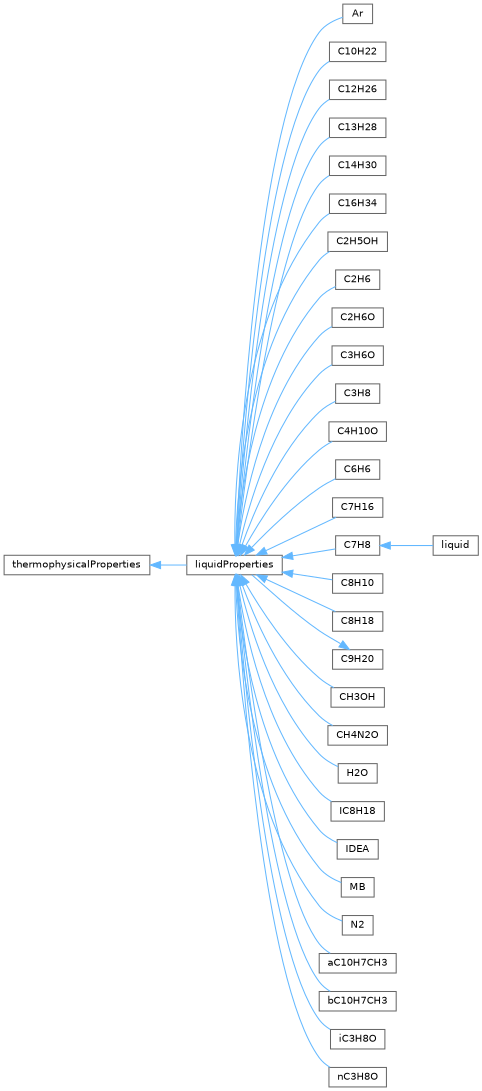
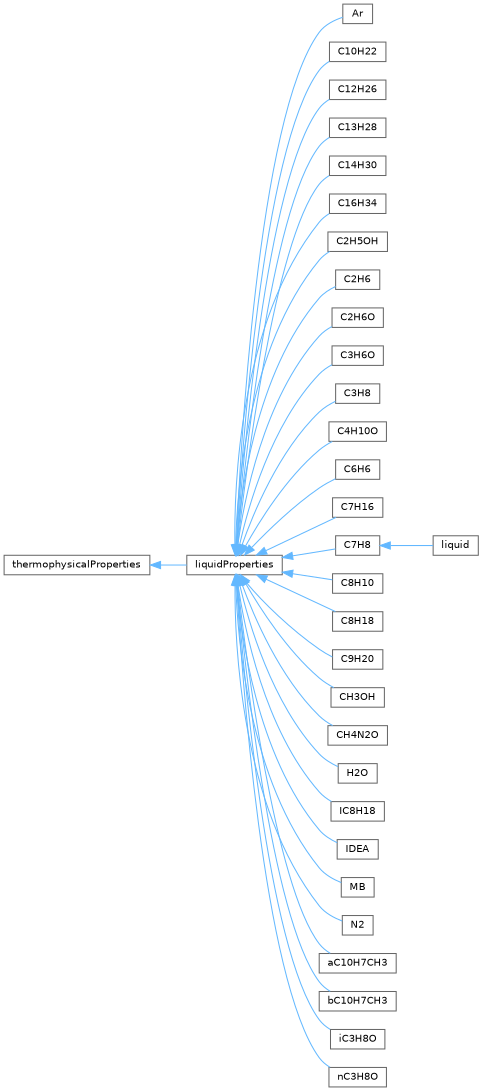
edge "liquidProperties" -> "C9H20": reversed
